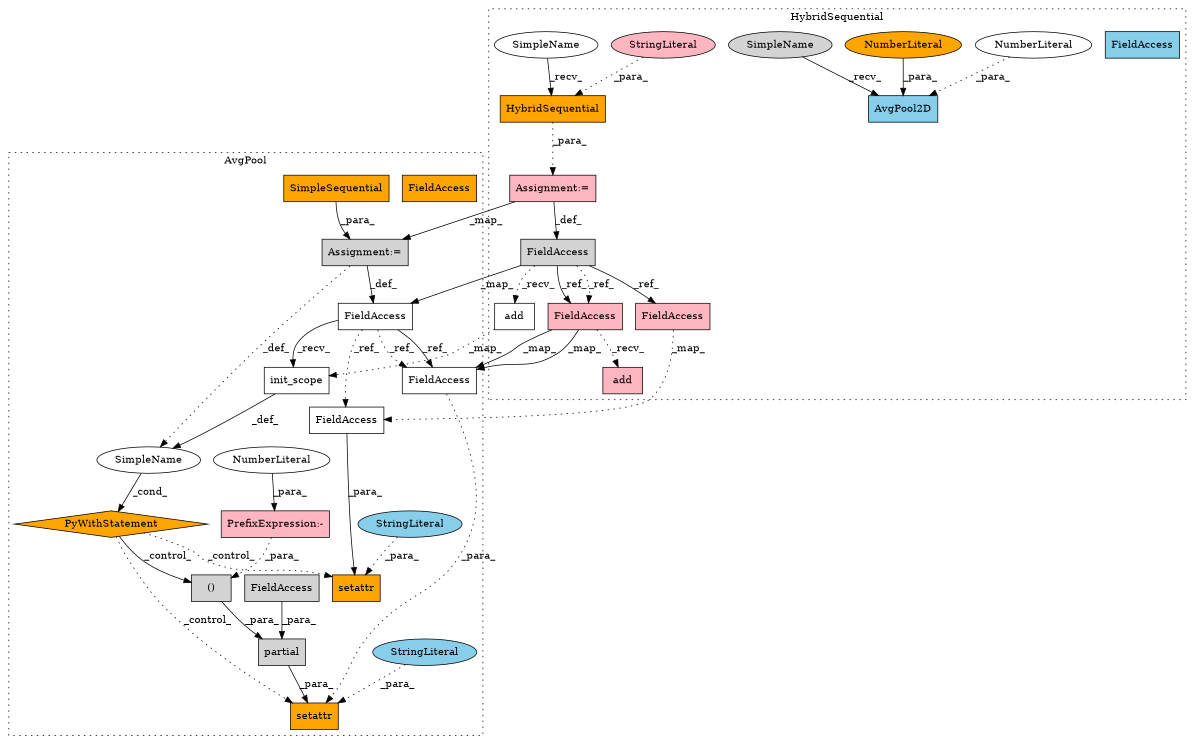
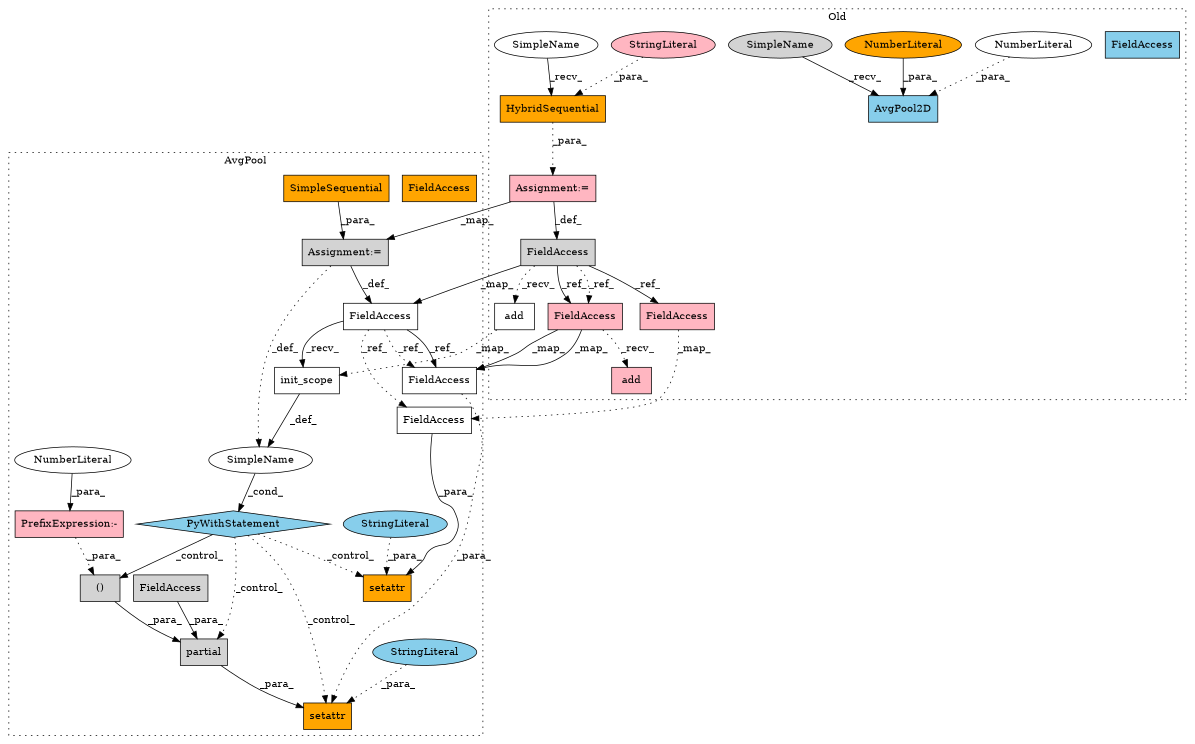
cluster "HybridSequential": label "HybridSequential" -> "Old"
node "PyWithStatement": fillcolor orange -> skyblue
edge "PyWithStatement" -> "partial": added, label "_control_"
